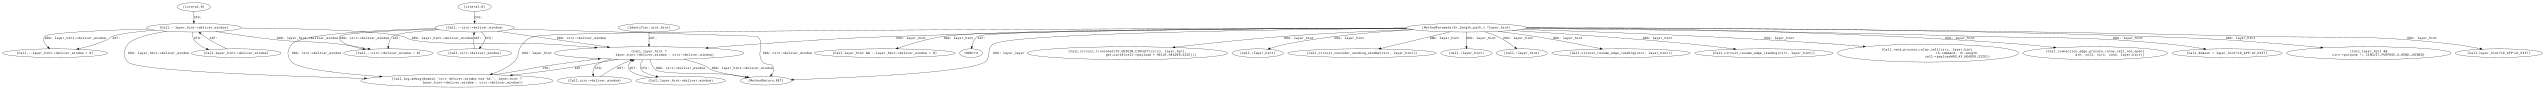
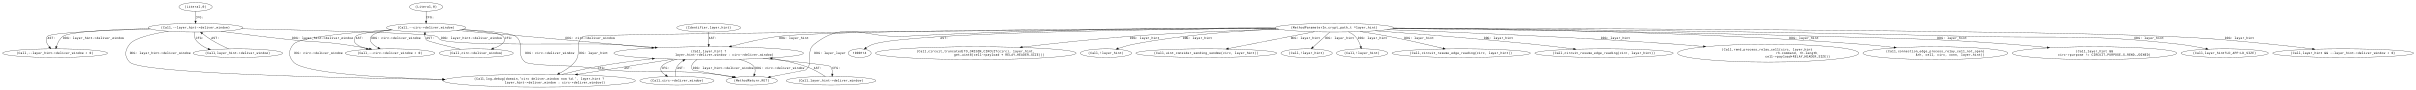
node "(Identifier,uint_hint)": label "(Identifier,uint_hint)" -> "(Identifier,layer_hint)"
node "(MethodParameterIn,length_path_t *layer_hint)": label "(MethodParameterIn,length_path_t *layer_hint)" -> "(MethodParameterIn,crypt_path_t *layer_hint)"
node "(Call,circuit_consider_sending_sendme(circ, layer_hint))": label "(Call,circuit_consider_sending_sendme(circ, layer_hint))" -> "(Call,uint_consider_sending_sendme(circ, layer_hint))"
node "(Call,domain = layer_hint?LD_APP:LD_EXIT)": removed
node "(Call,layer_hint?LD_APP:LD_EXIT)": label "(Call,layer_hint?LD_APP:LD_EXIT)" -> "(Call,layer_hint?LD_APP:LD_SIZE)"
